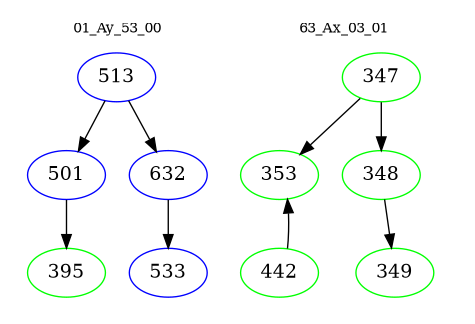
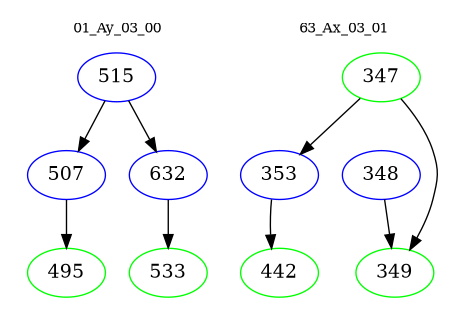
cluster "01_Ay_53_00": label "01_Ay_53_00" -> "01_Ay_03_00"
node "513": label "513" -> "515"
edge "347" -> "348": now "347" -> "349"
node "501": label "501" -> "507"
node "353": color green -> blue
node "348": color green -> blue
edge "442" -> "353": reversed
node "395": label "395" -> "495"
node "533": color blue -> green
